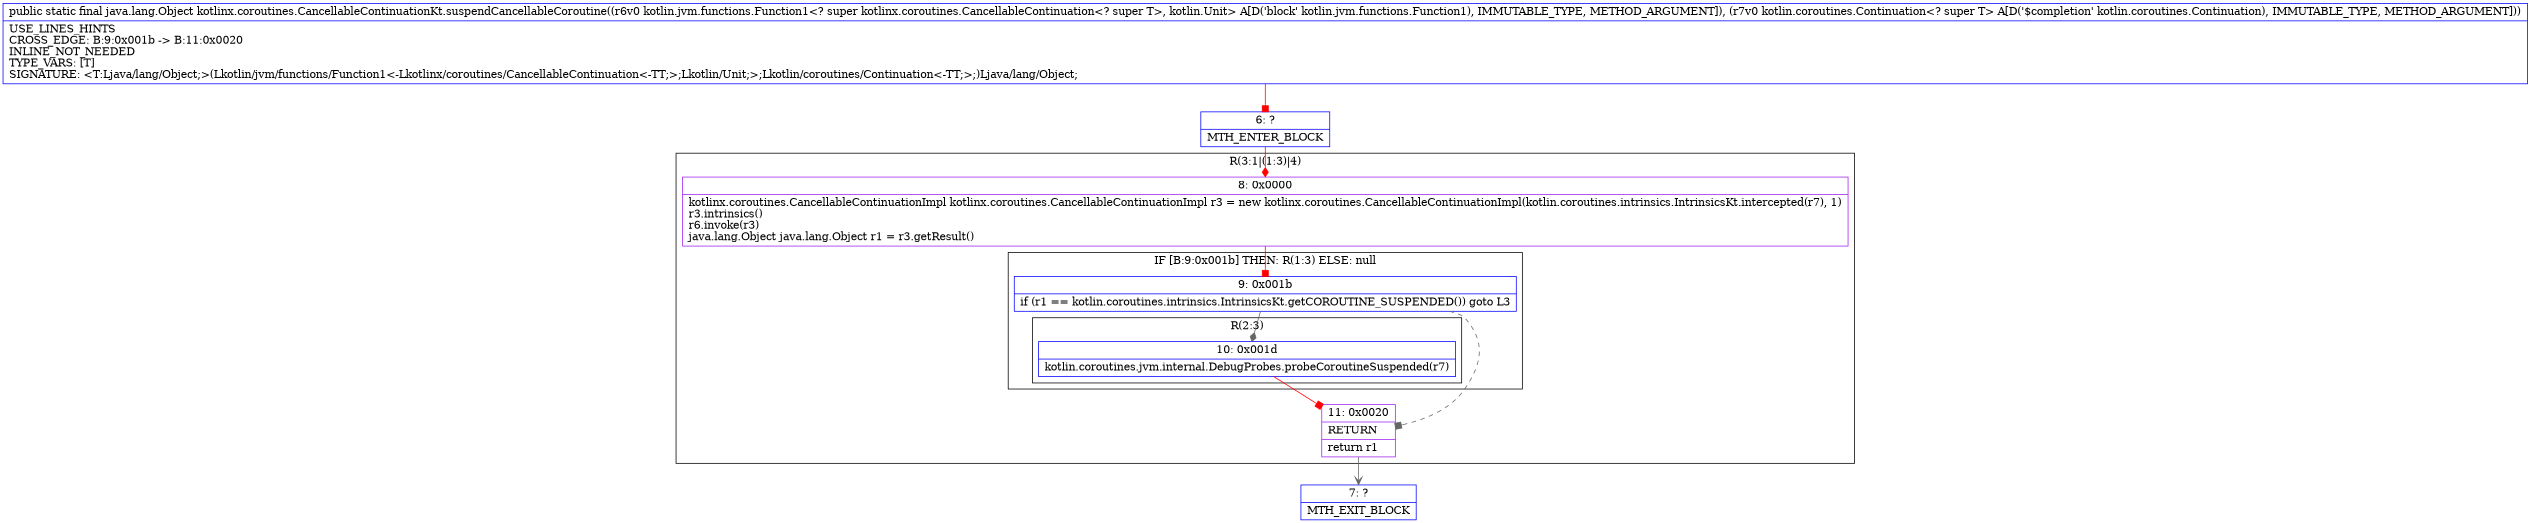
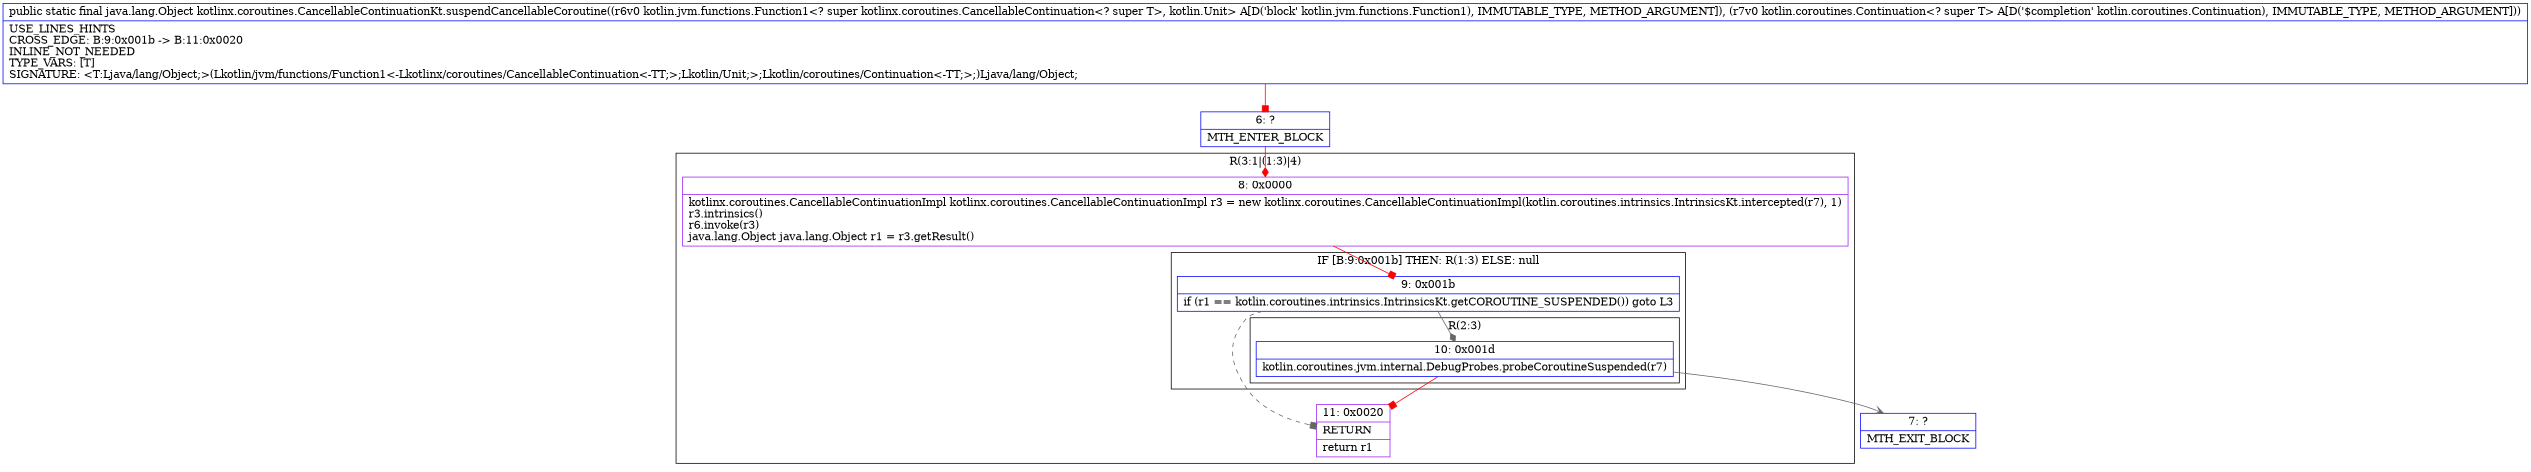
edge "11: 0x0020" -> "7: ?": now "10: 0x001d" -> "7: ?"
